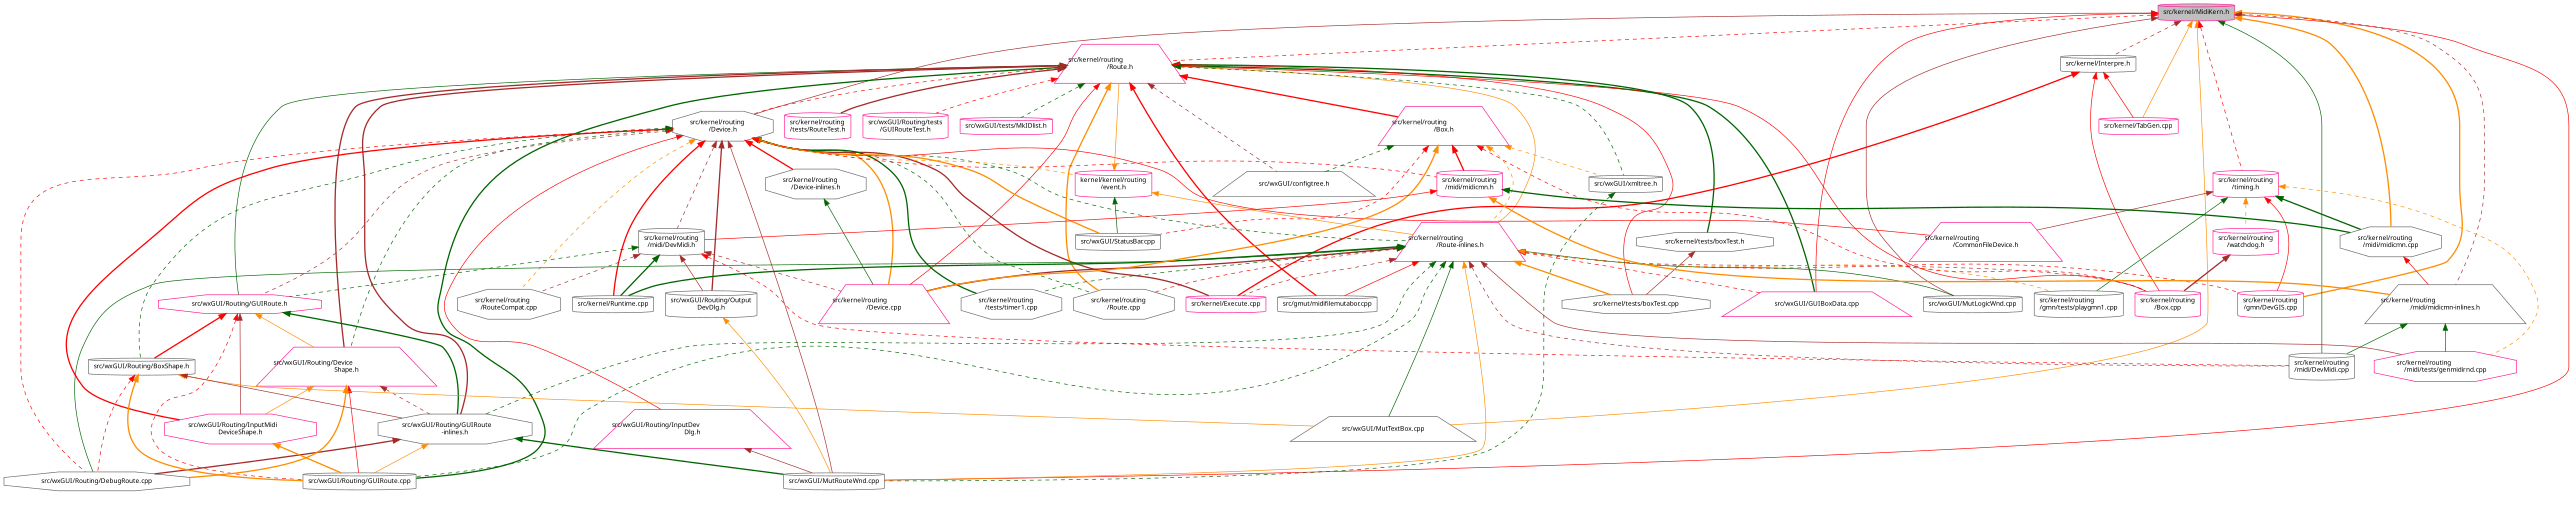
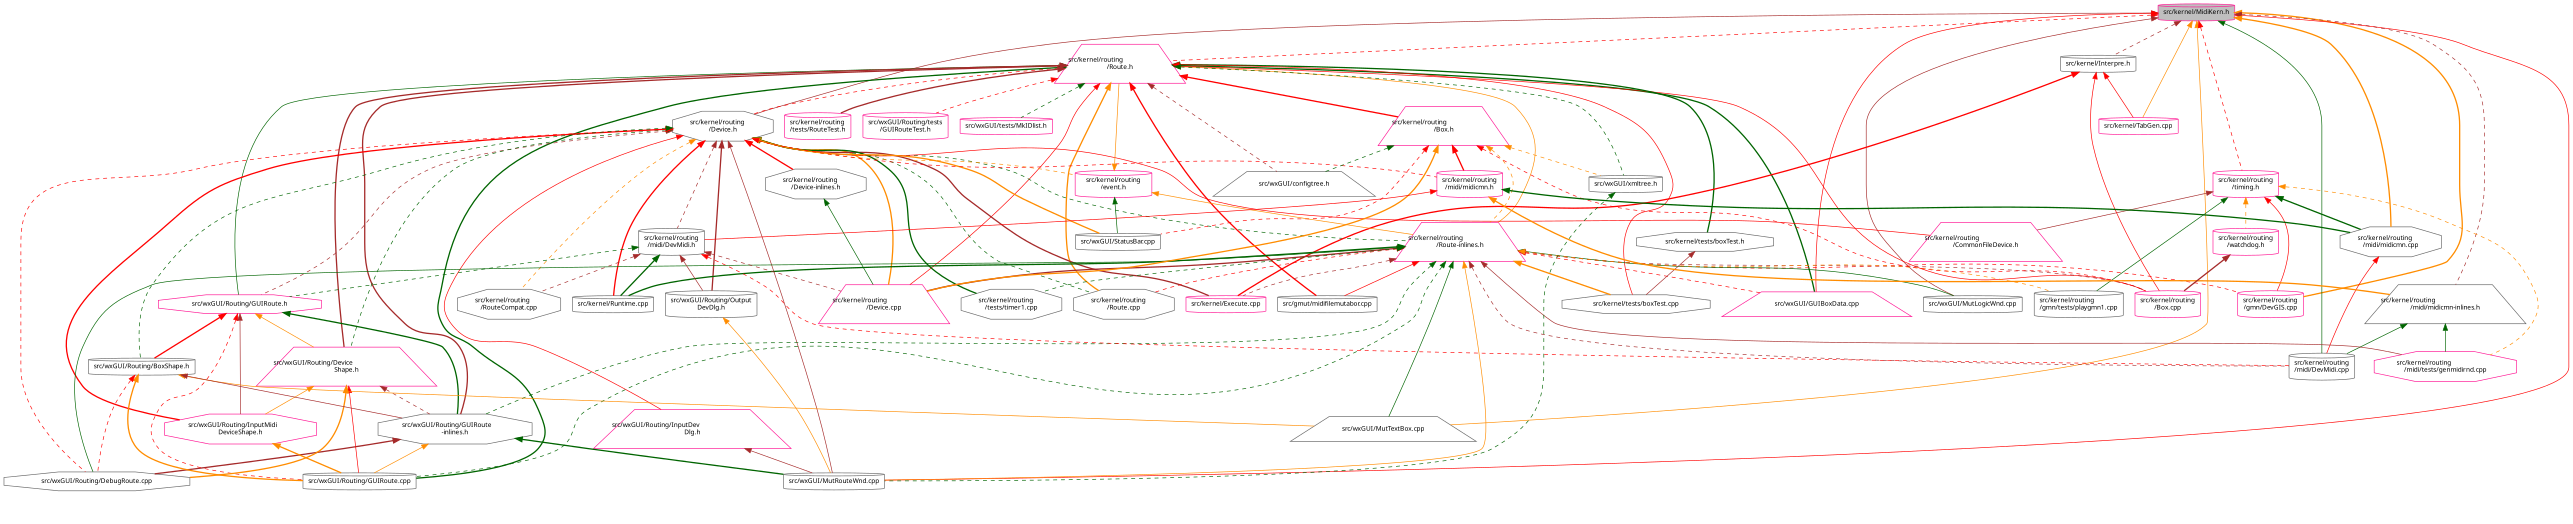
node "kernel/kernel/routing /event.h": label "kernel/kernel/routing /event.h" -> "src/kernel/routing /event.h"
edge "src/kernel/routing /midi/midicmn-inlines.h" -> "src/kernel/routing /midi/midicmn.cpp": now "src/kernel/routing /midi/DevMidi.cpp" -> "src/kernel/routing /midi/midicmn.cpp"
